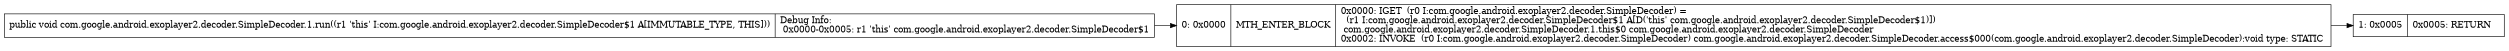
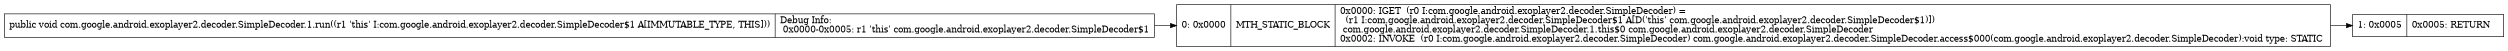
node "0: 0x0000": text "MTH_ENTER_BLOCK" -> "MTH_STATIC_BLOCK"
